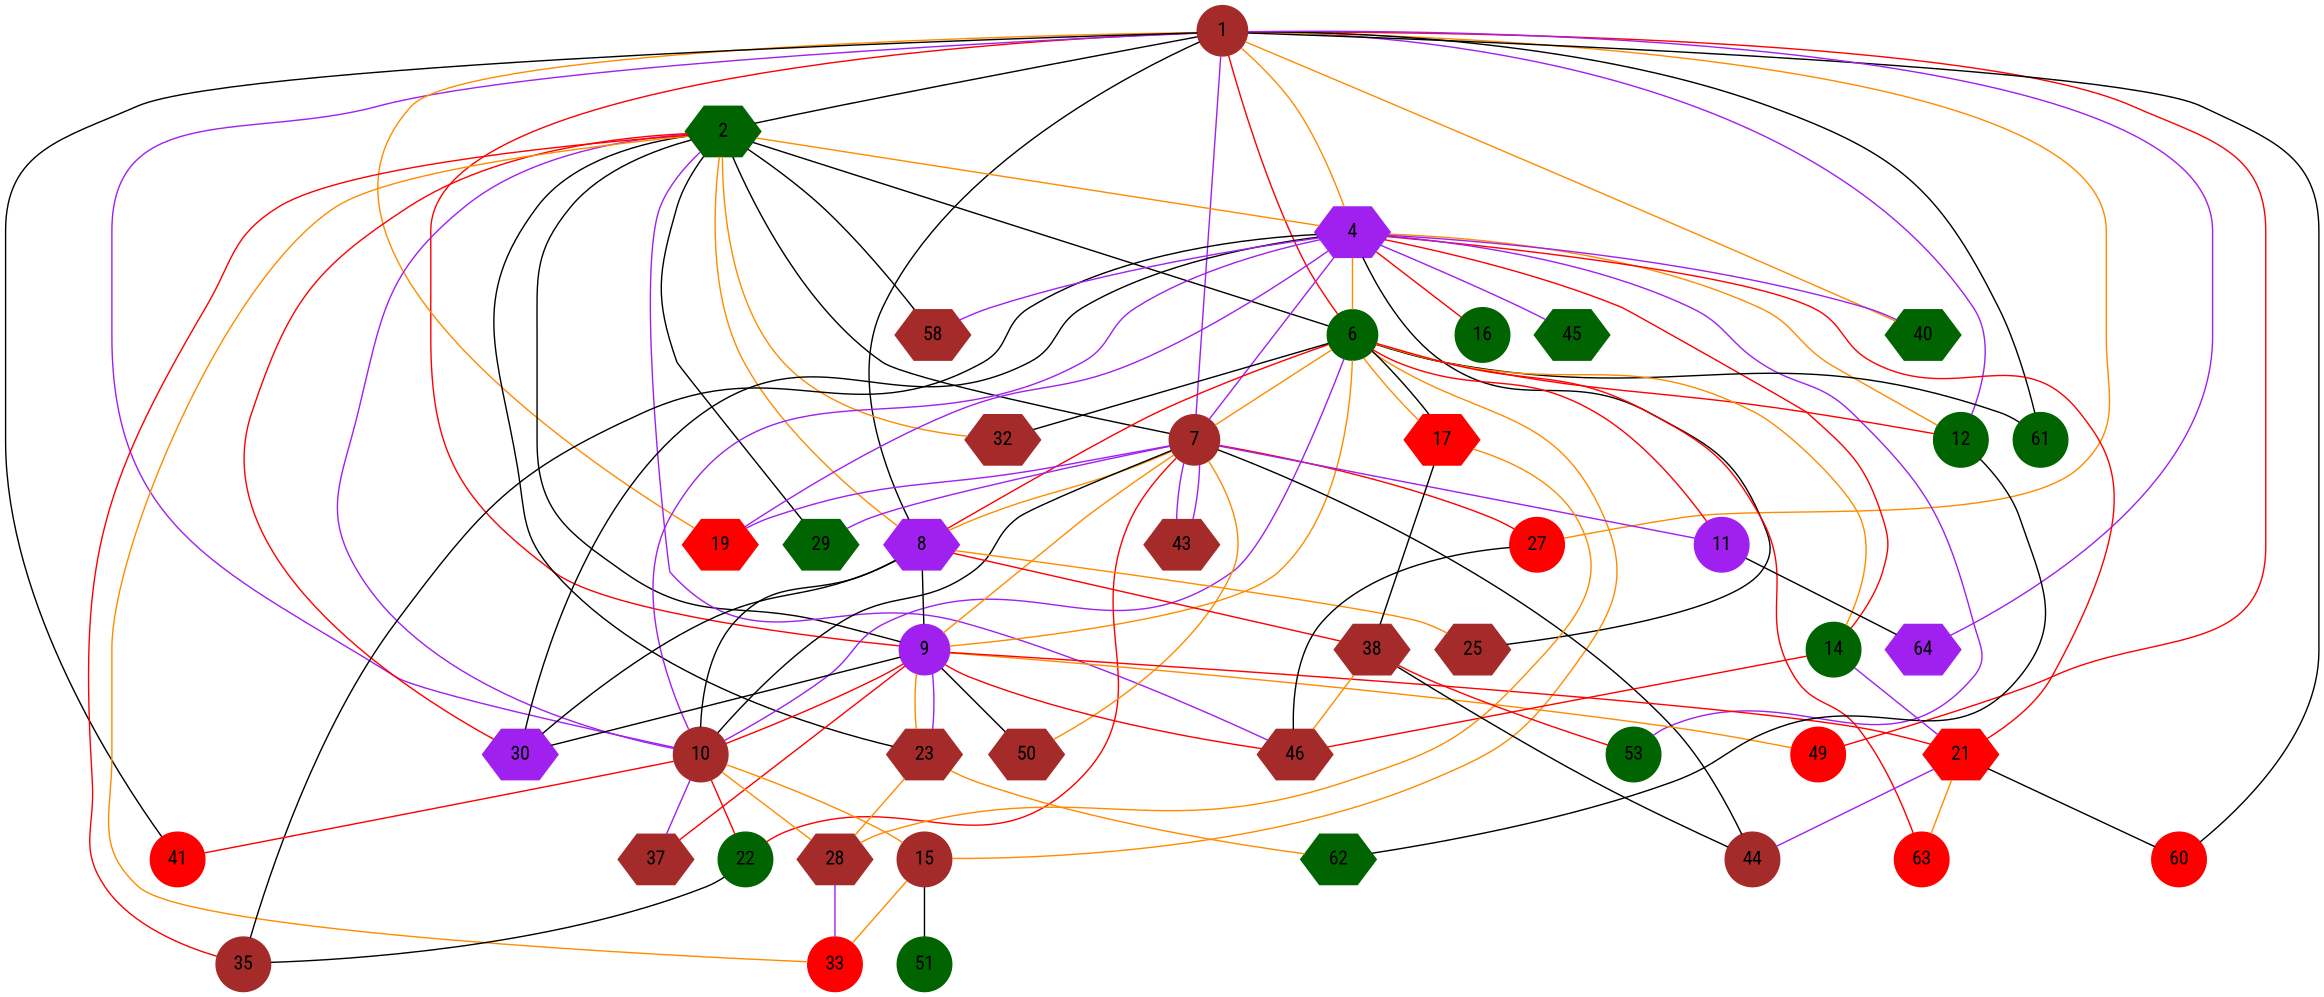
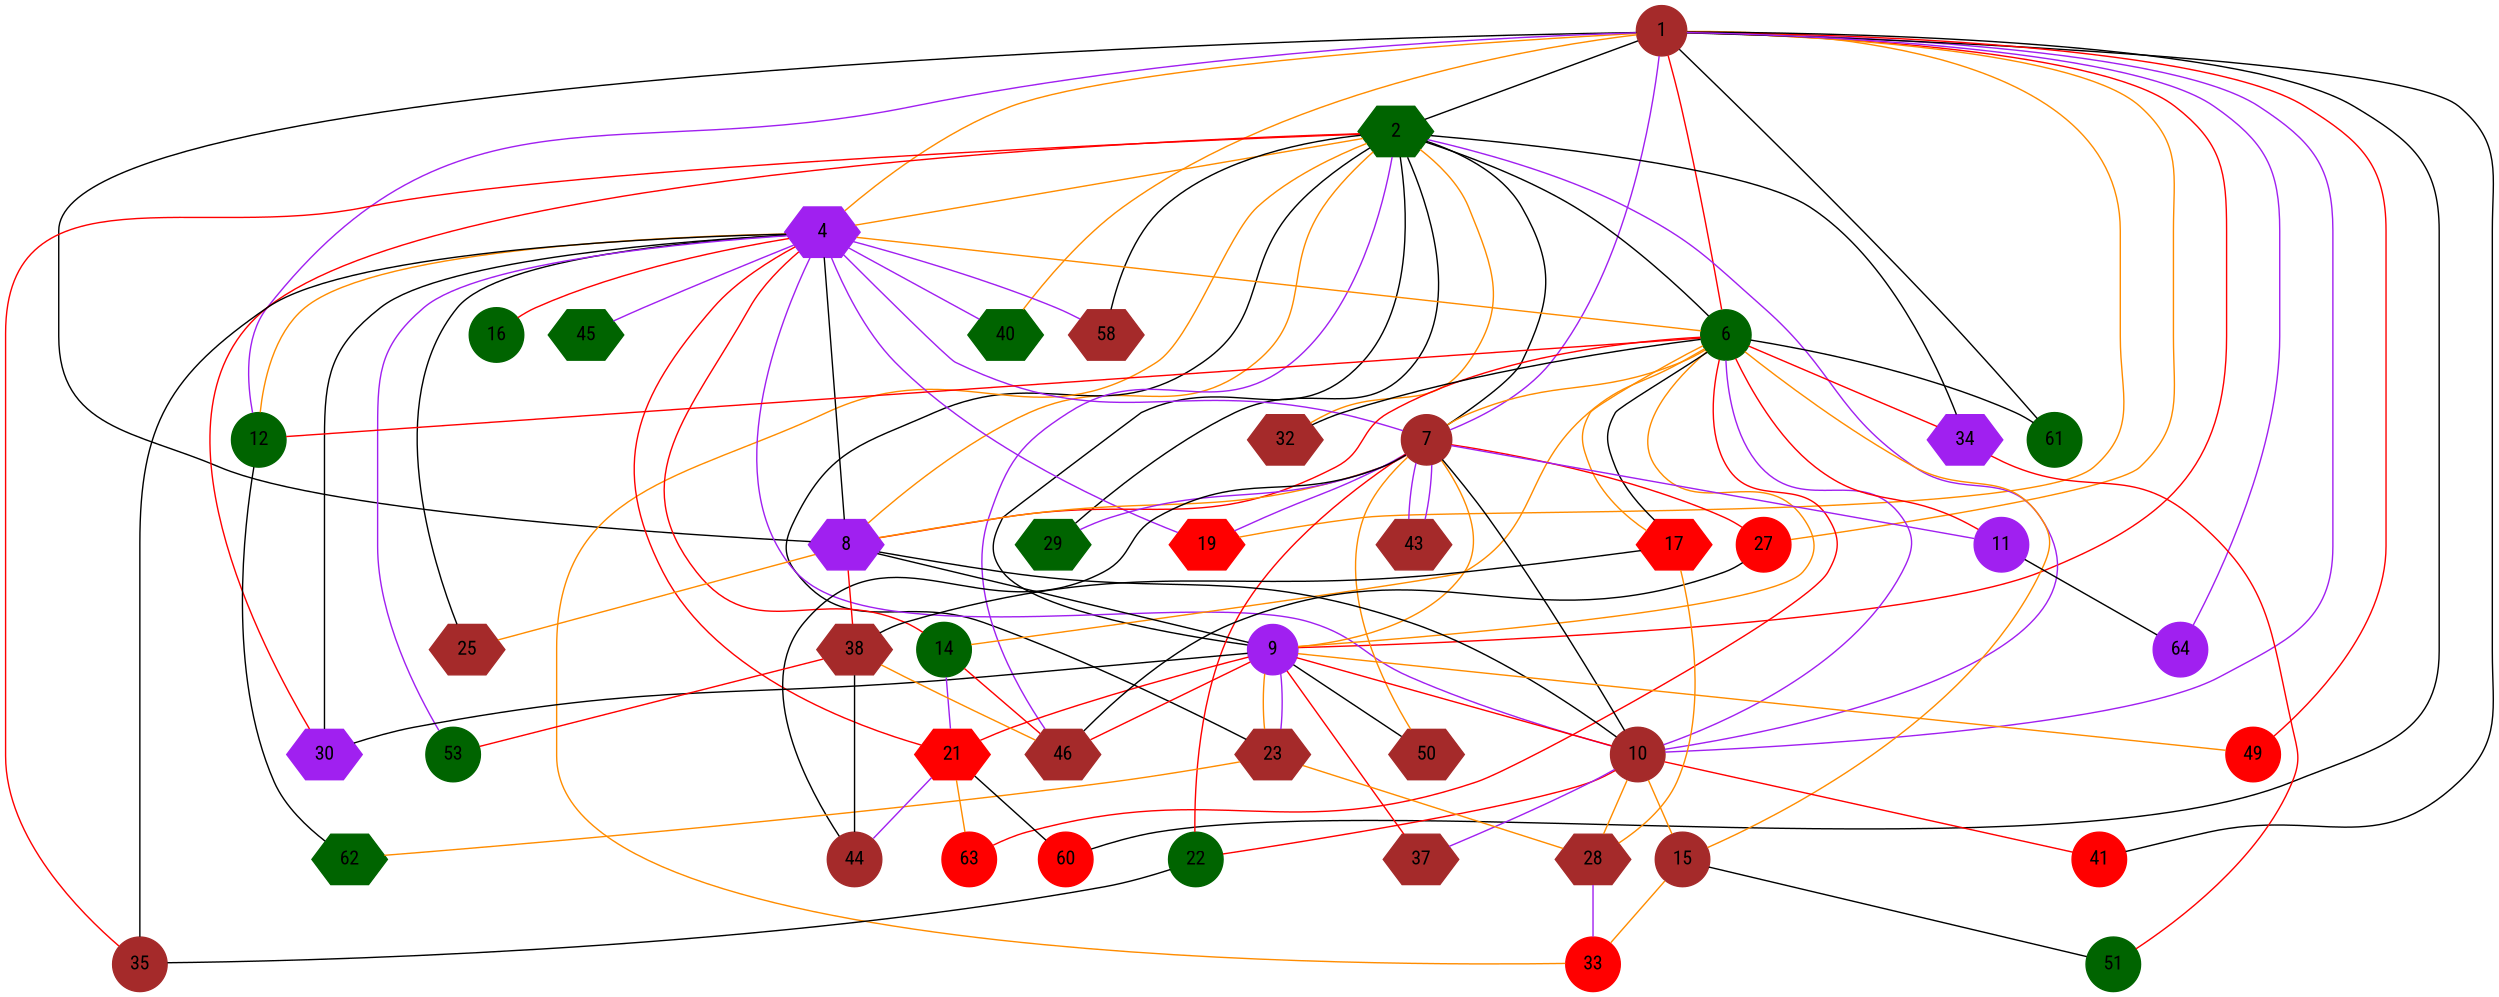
node "34": added
edge "8" -- "30": now "8" -- "4"
node "64": shape hexagon -> circle
